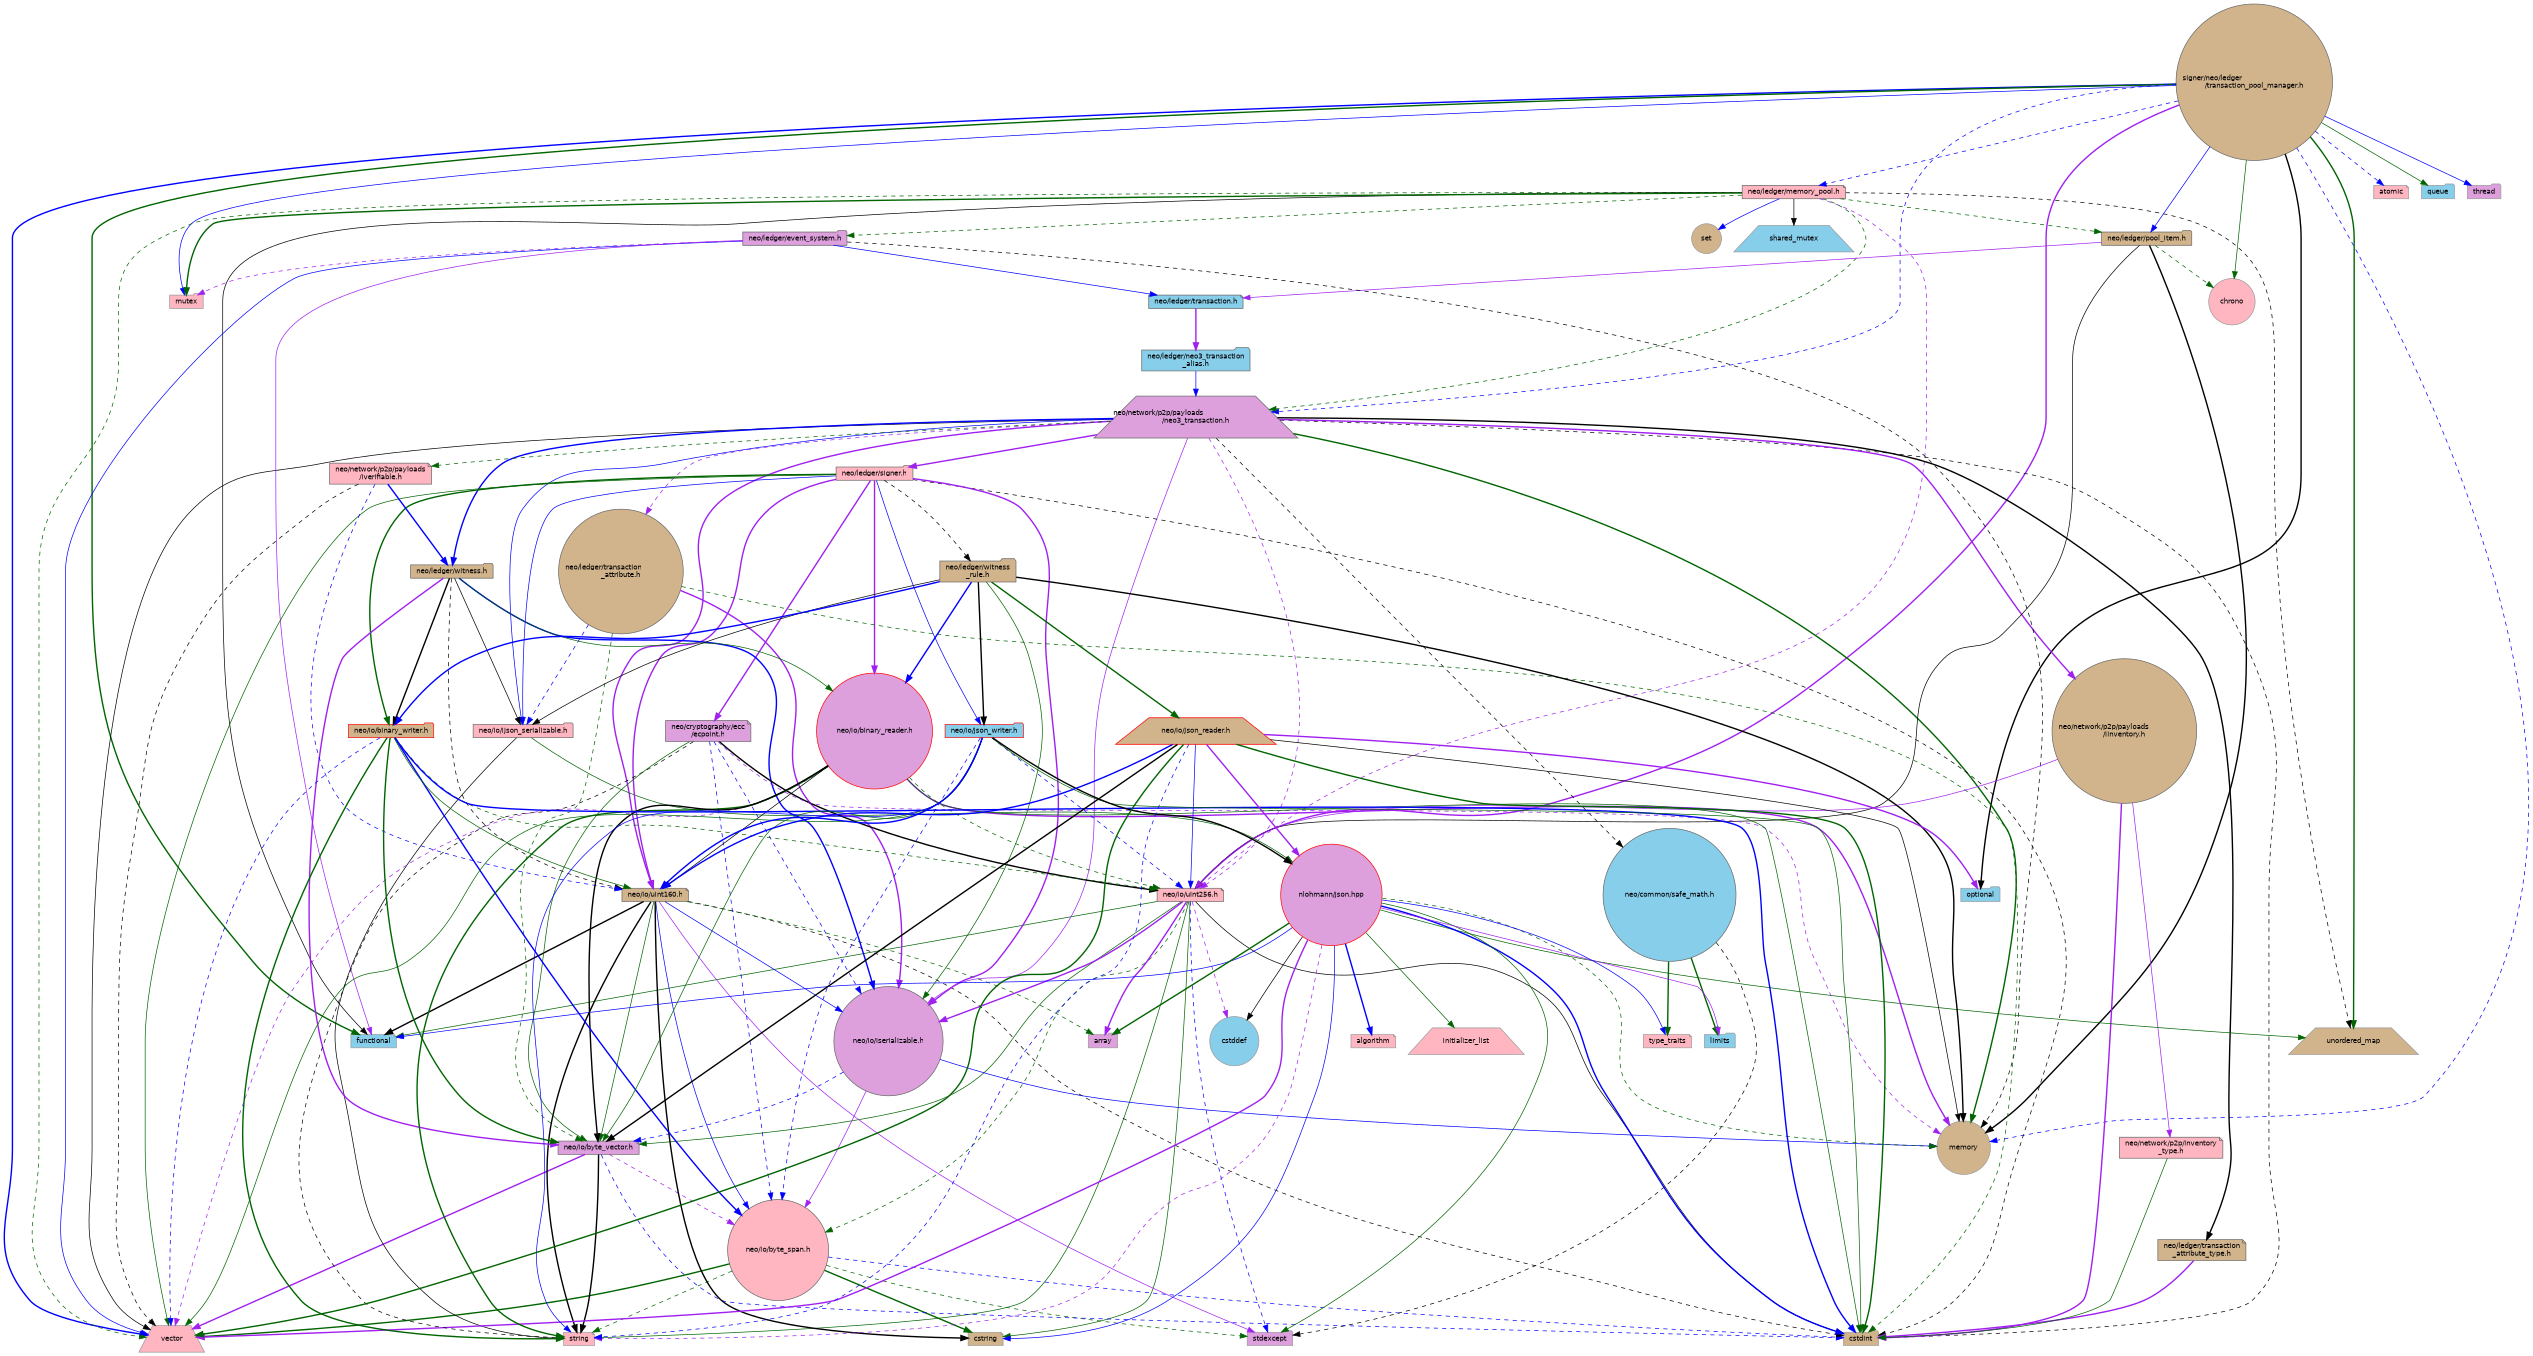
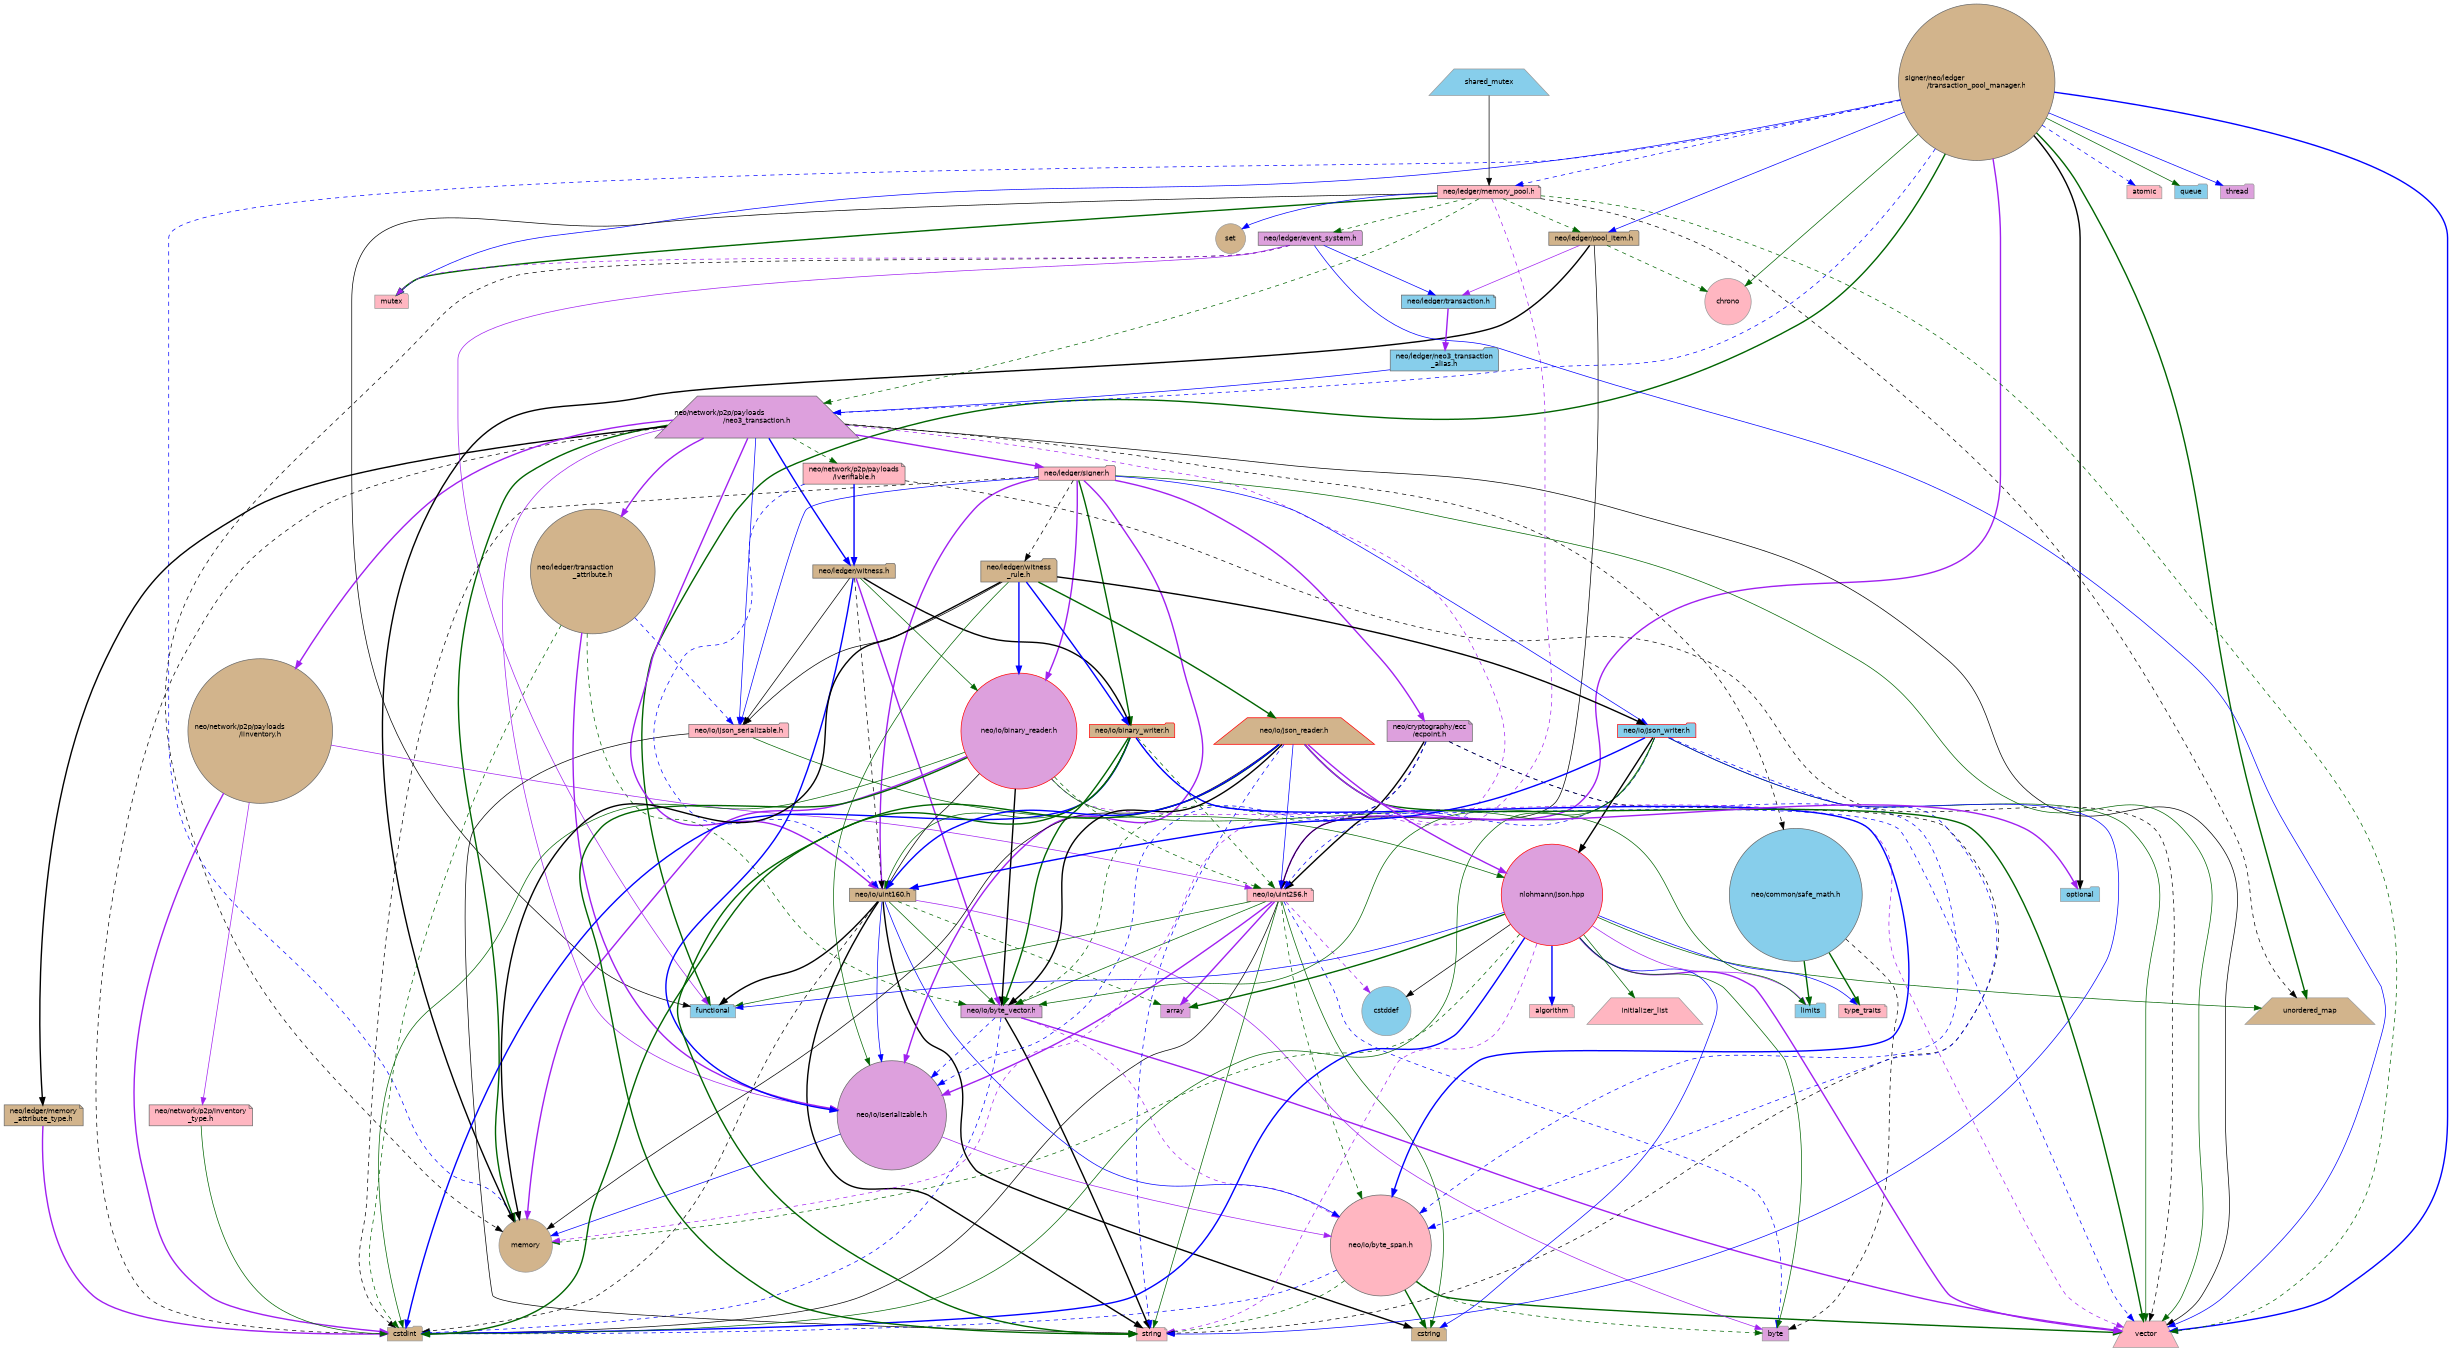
edge "neo/ledger/memory_pool.h" -> "shared_mutex": reversed
edge "neo/network/p2p/payloads /neo3_transaction.h" -> "neo/ledger/transaction _attribute.h": style dashed -> bold
edge "neo/io/binary_reader.h" -> "limits": added
edge "neo/cryptography/ecc /ecpoint.h" -> "neo/io/byte_vector.h": style solid -> dashed
edge "neo/io/iserializable.h" -> "neo/io/byte_vector.h": reversed
node "neo/ledger/transaction _attribute_type.h": label "neo/ledger/transaction _attribute_type.h" -> "neo/ledger/memory _attribute_type.h"
node "stdexcept": label "stdexcept" -> "byte"
